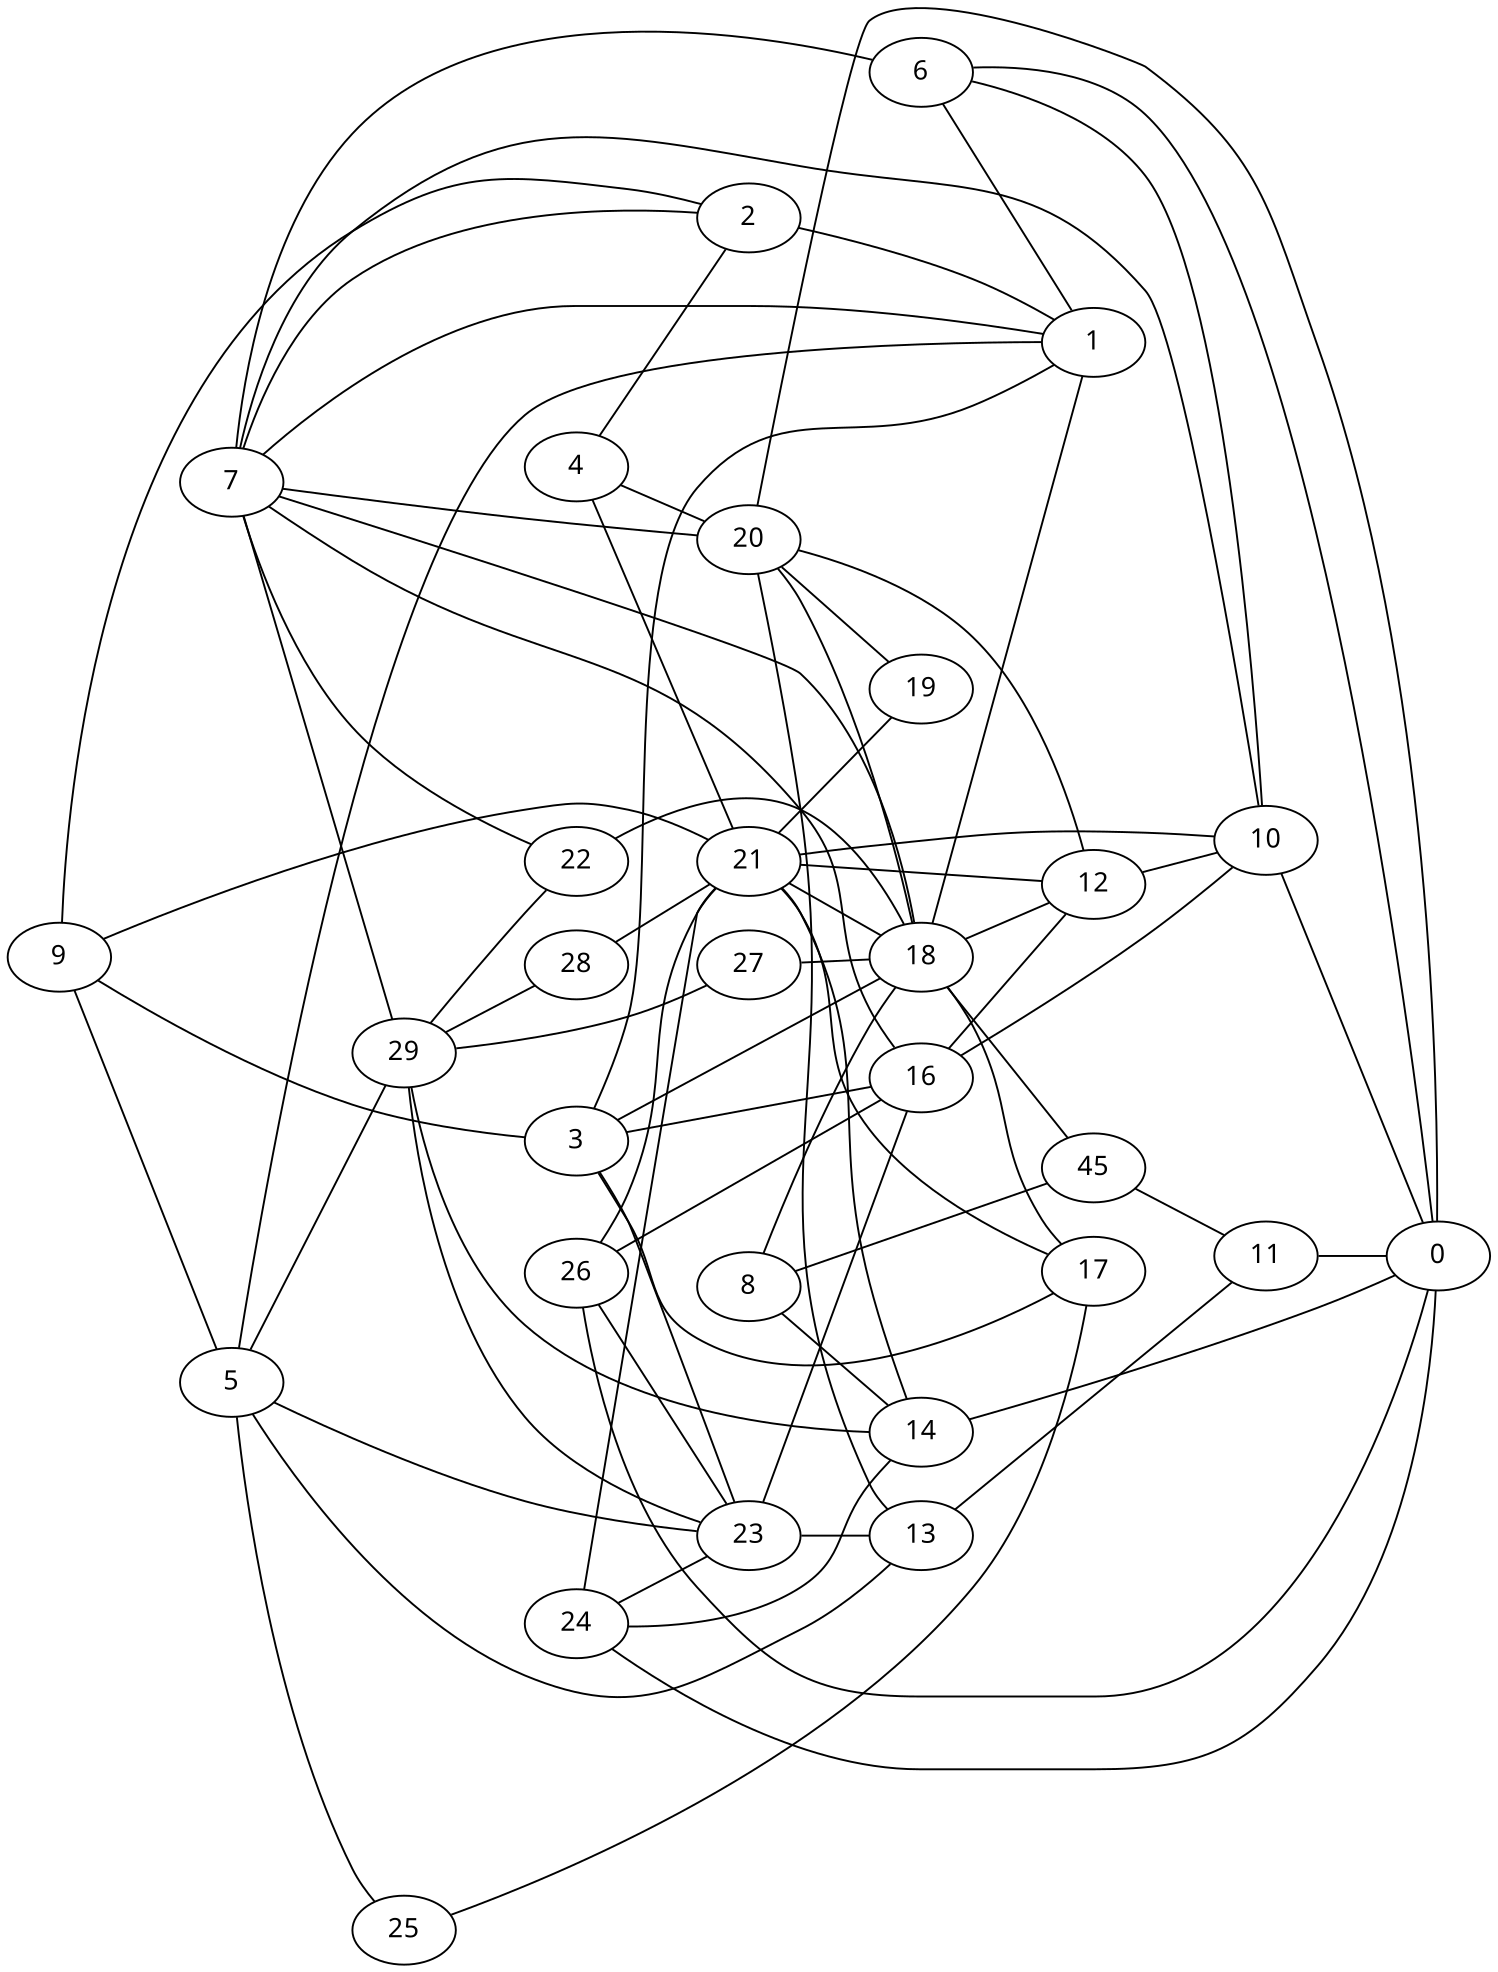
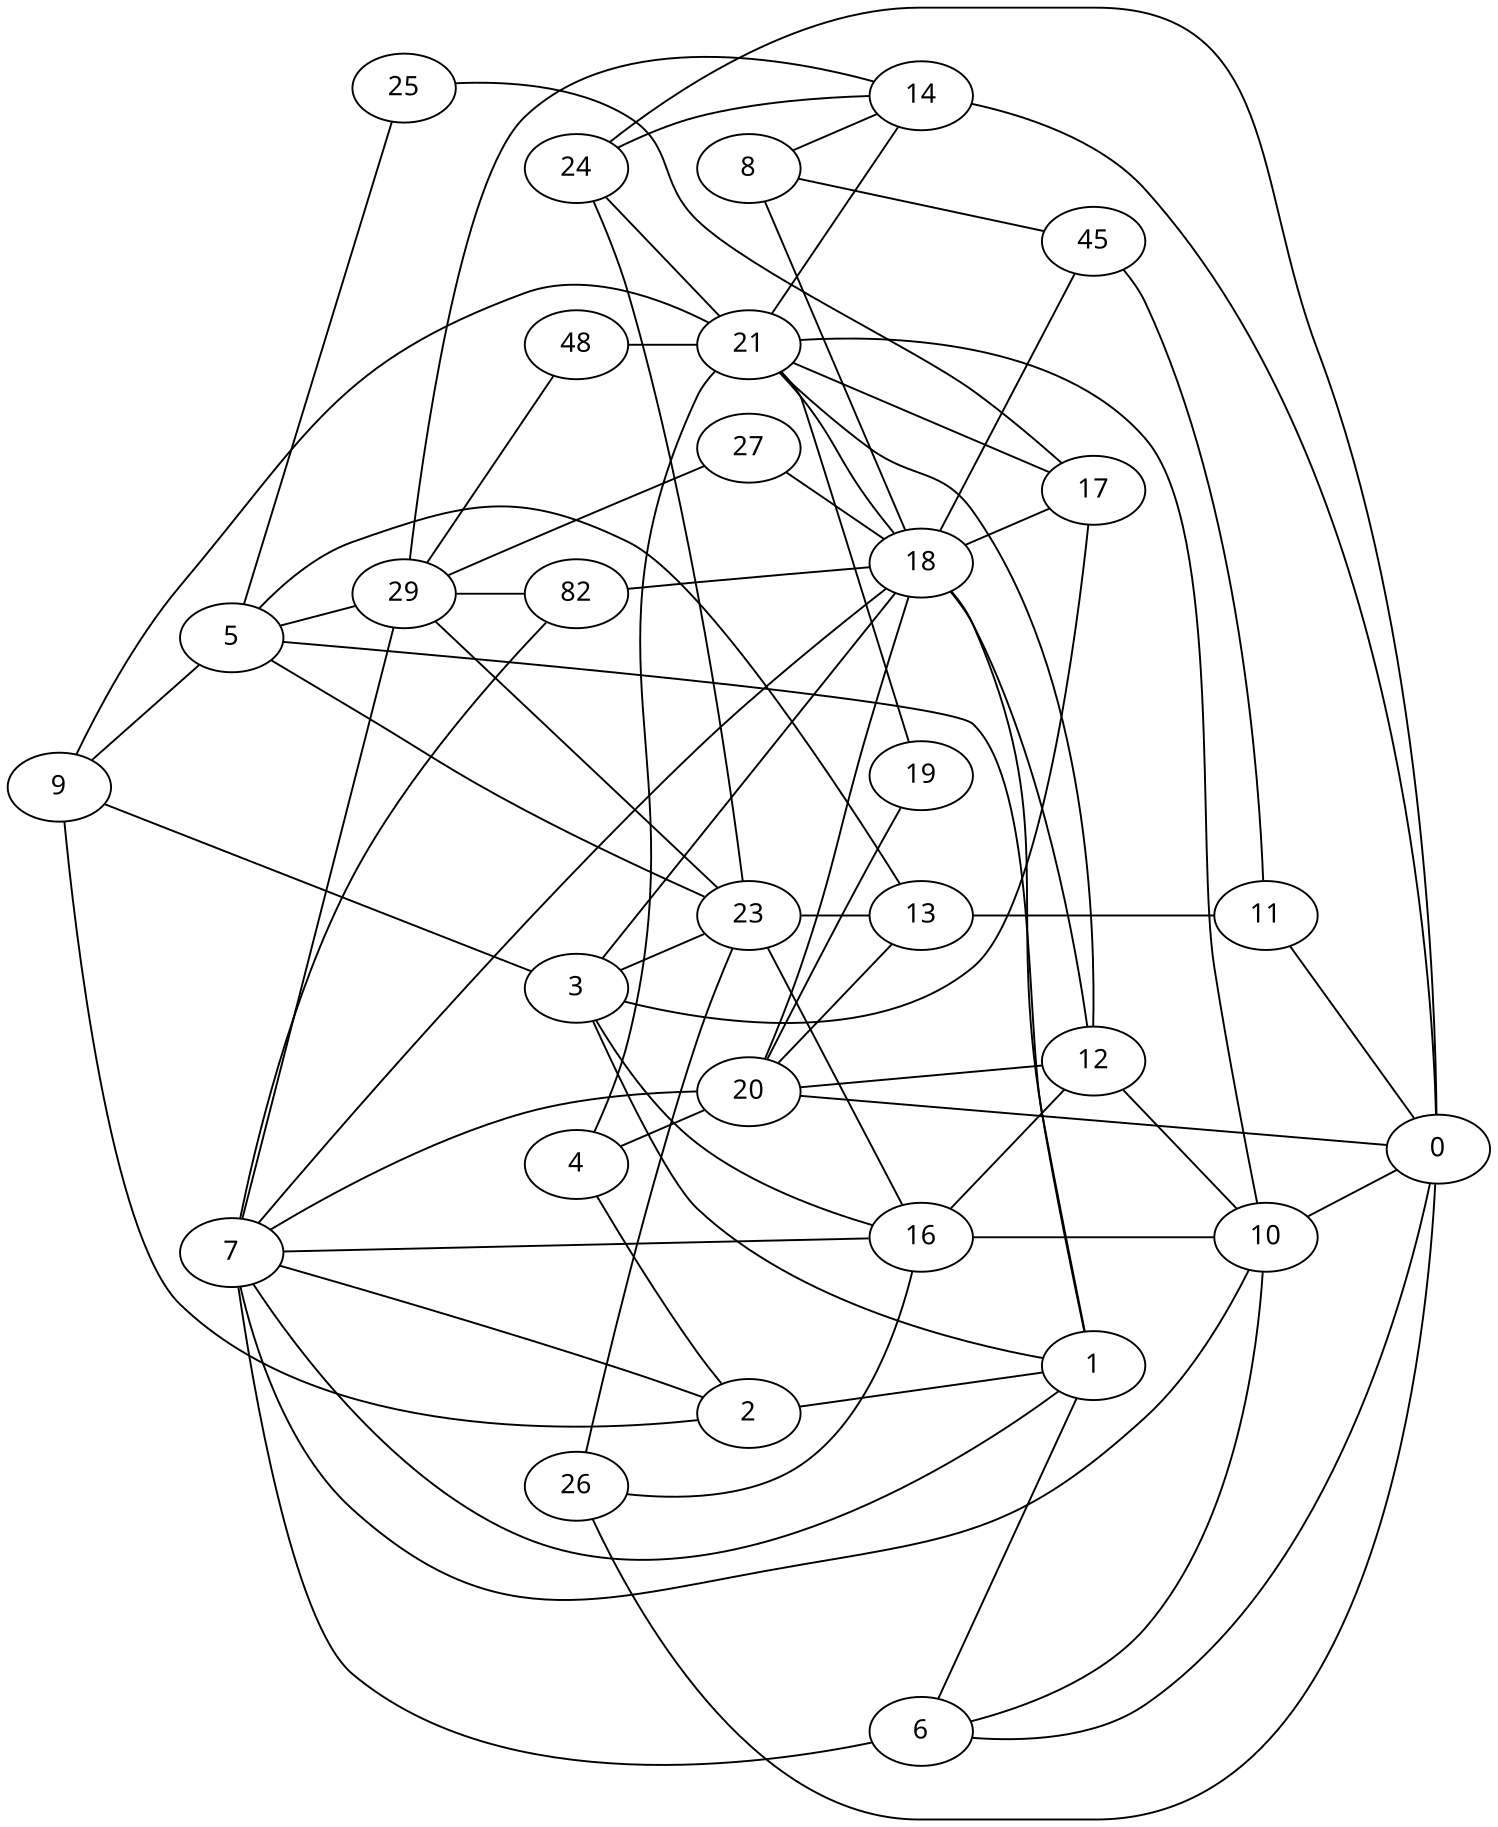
node "22": label "22" -> "82"
node "28": label "28" -> "48"
edge "21" -- "26": removed
